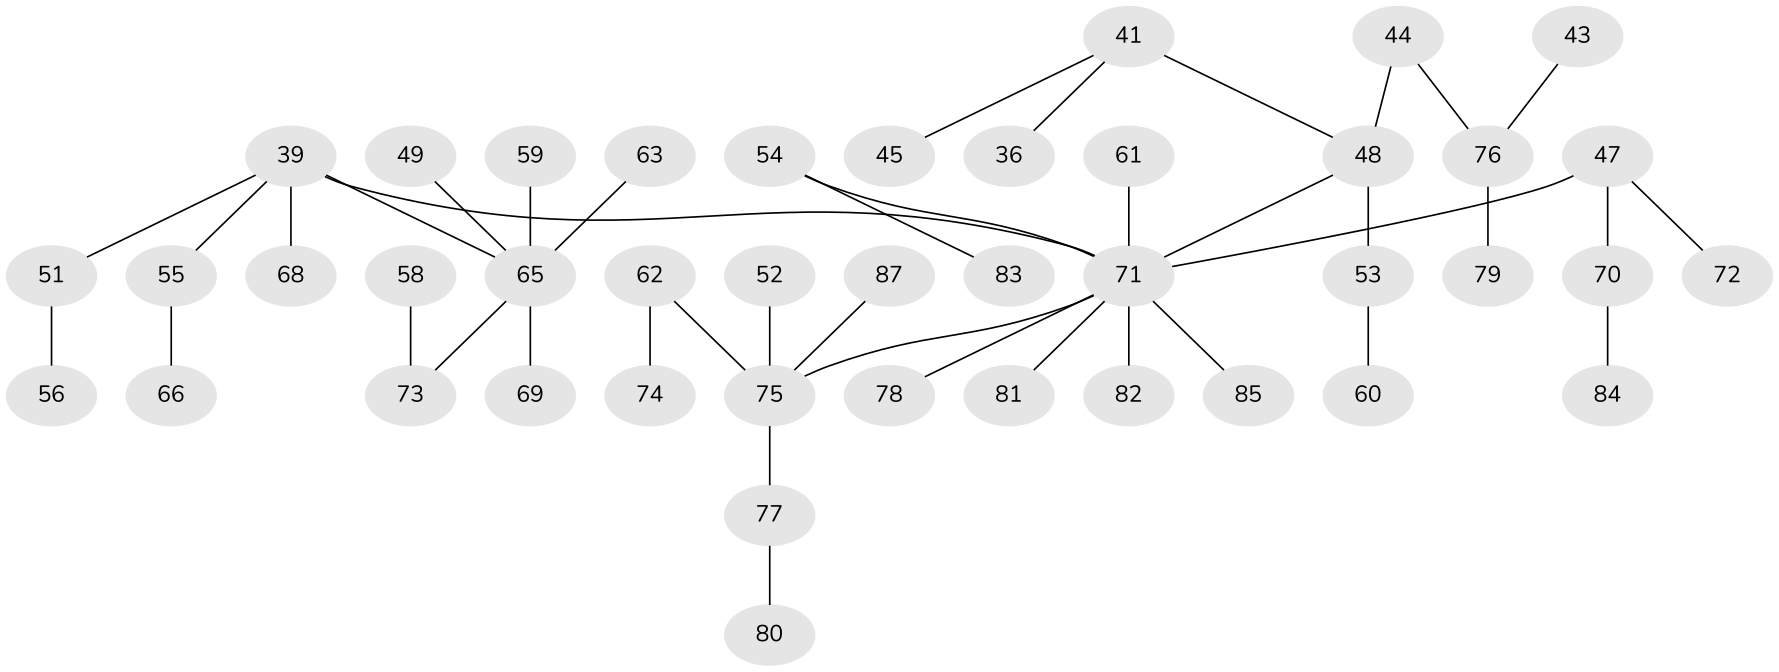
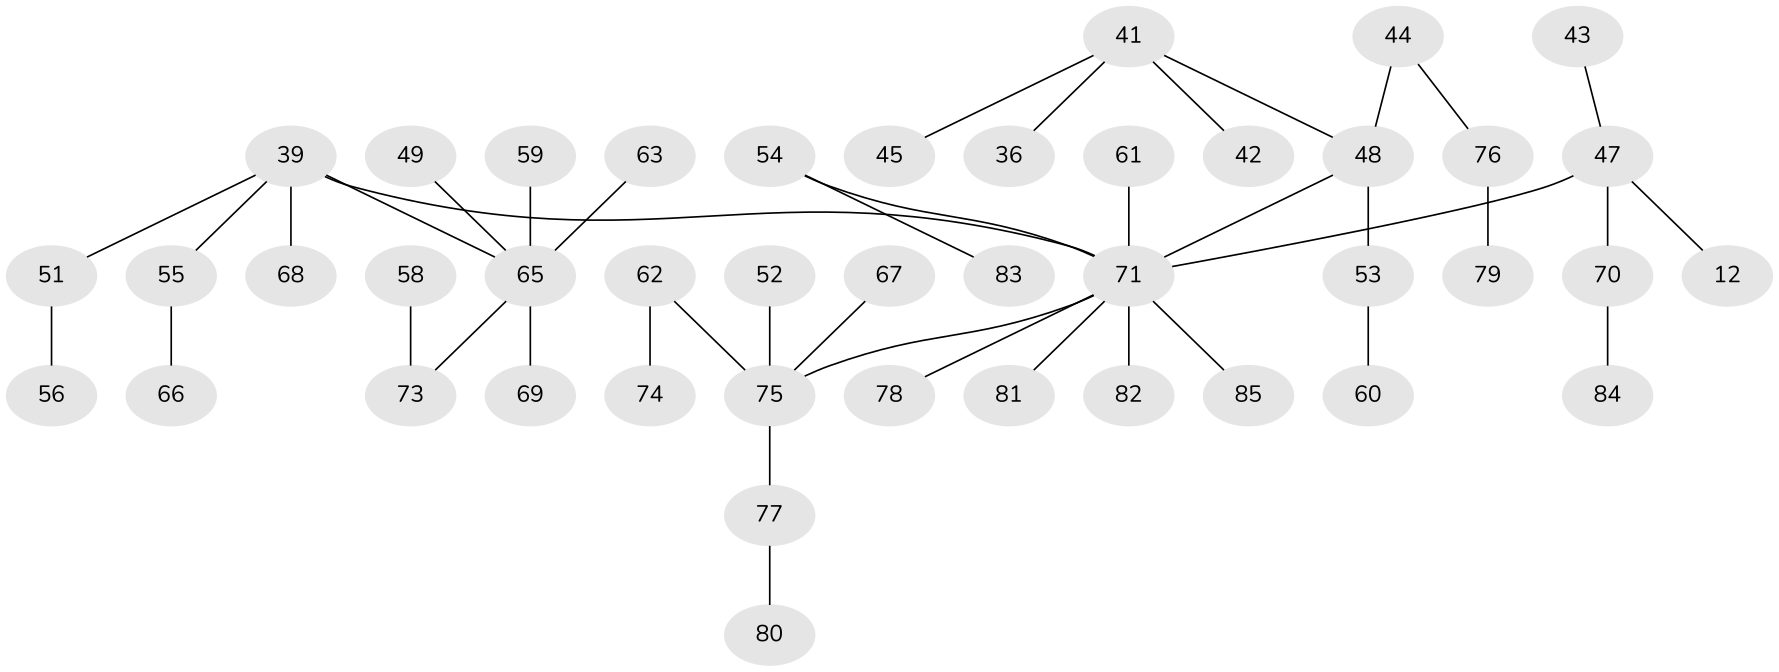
edge "43" -- "76": now "43" -- "47"
node "42": added
node "87": label "87" -> "67"
node "72": label "72" -> "12"
